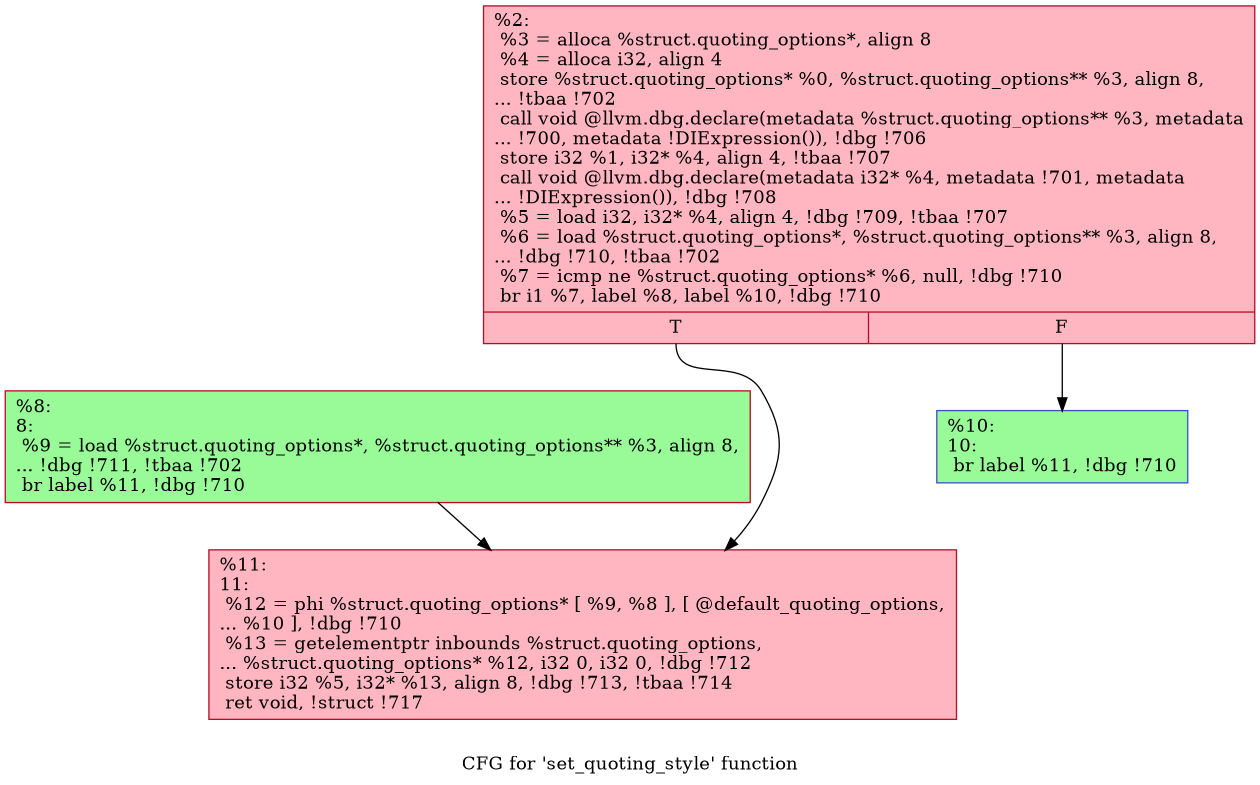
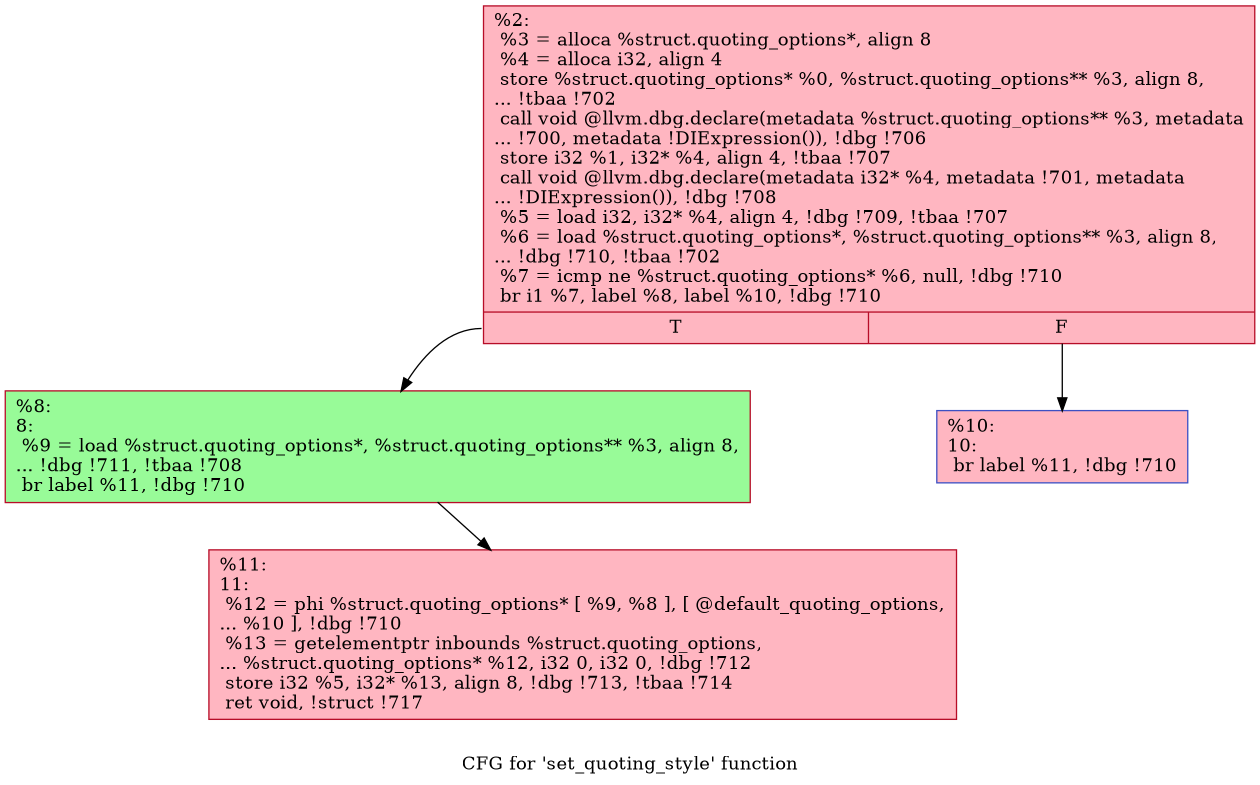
edge "%2:" -> "%11:": now "%2:" -> "%8:"
node "%10:": fillcolor palegreen -> lightpink
node "%8:": text "... !dbg !711, !tbaa !702" -> "... !dbg !711, !tbaa !708"
